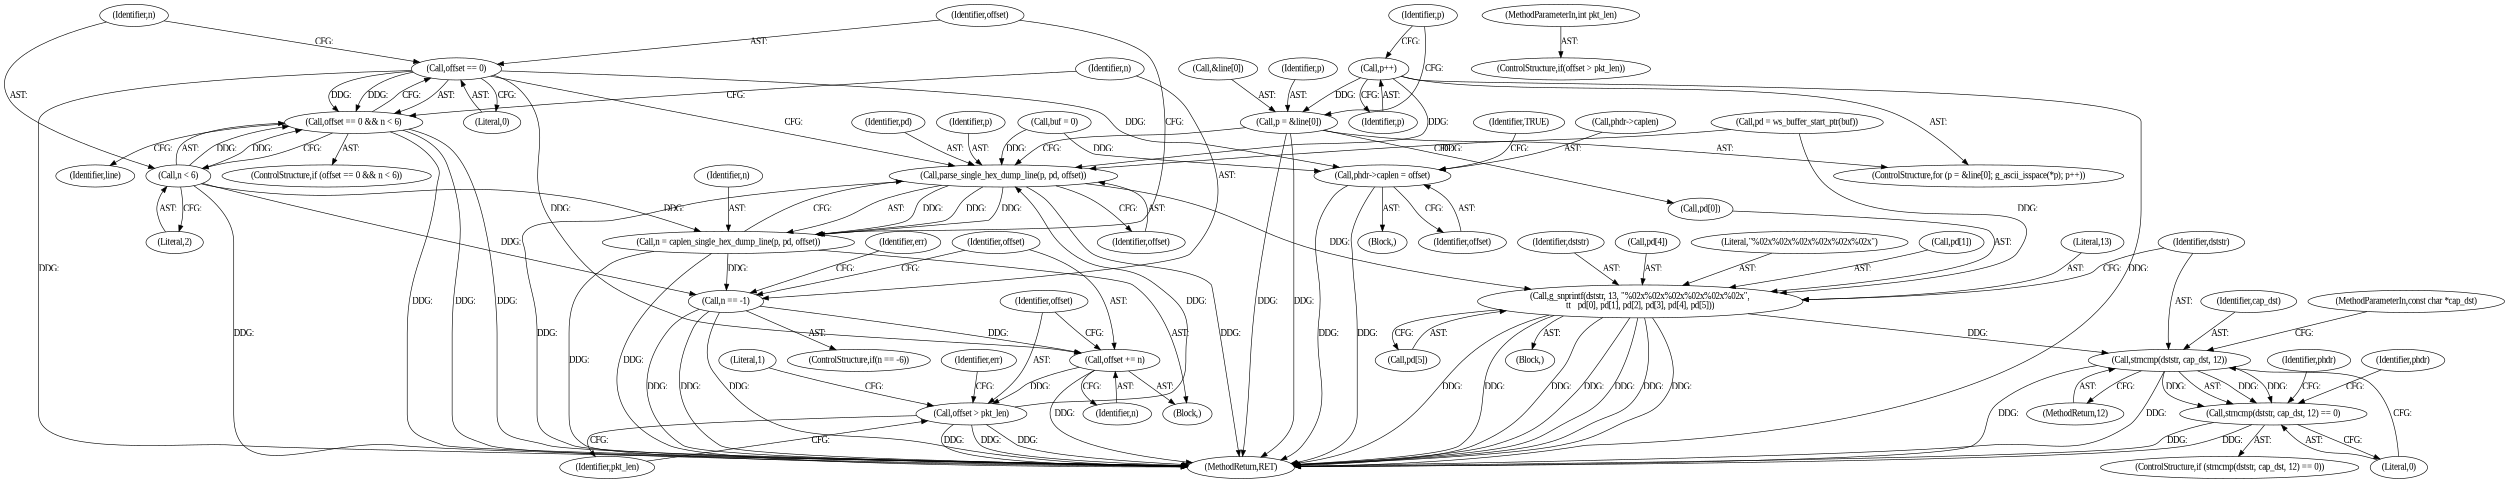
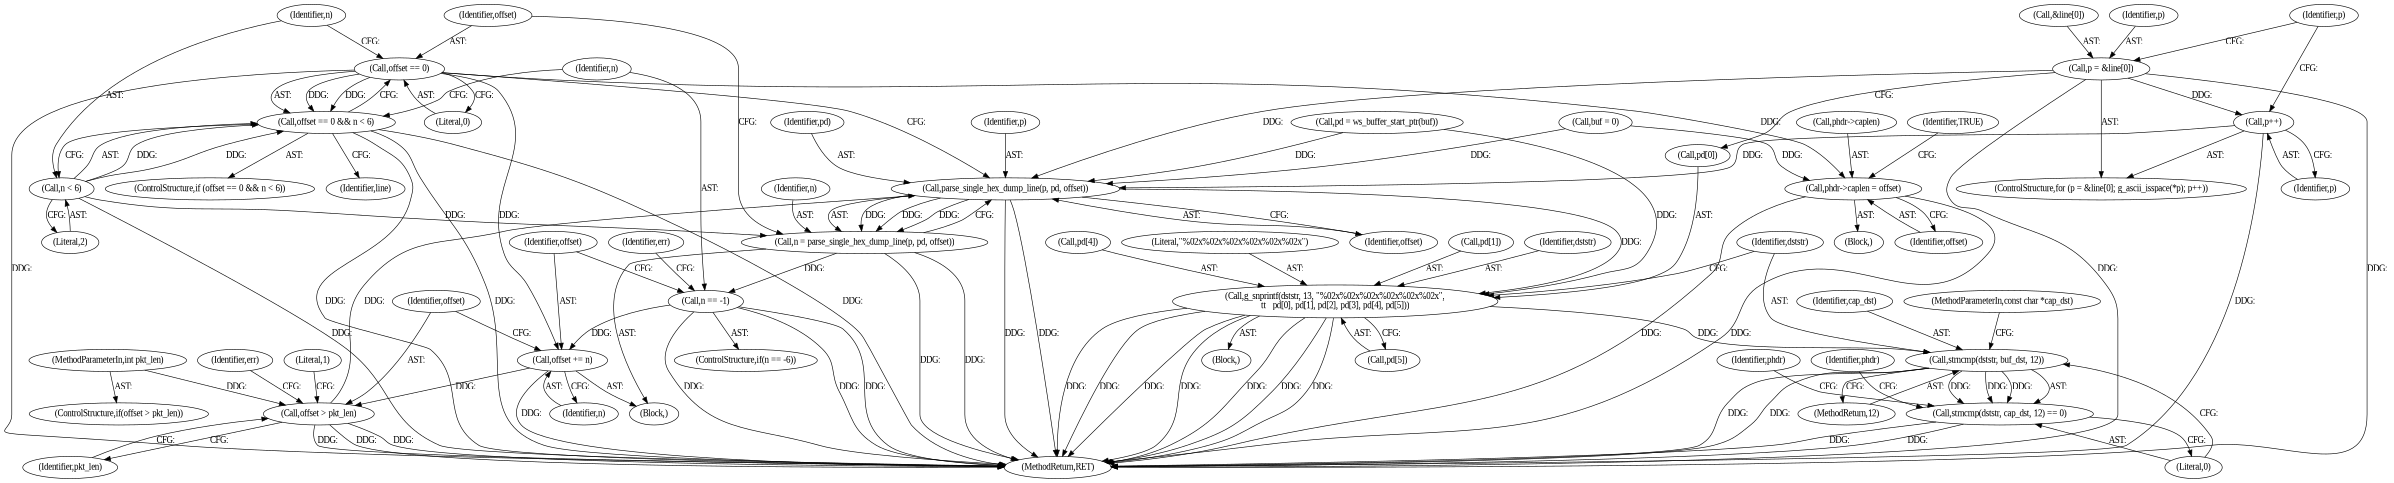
edge "(Call,p++)" -> "(Call,p = &line[0])": reversed
edge "(Call,p = &line[0])" -> "(Call,parse_single_hex_dump_line(p, pd, offset))": label "CFG: " -> "DDG: "
edge "(Call,n < 6)" -> "(Call,n == -1)": removed, label "DDG:"
node "(Call,n = caplen_single_hex_dump_line(p, pd, offset))": label "(Call,n = caplen_single_hex_dump_line(p, pd, offset))" -> "(Call,n = parse_single_hex_dump_line(p, pd, offset))"
node "(Literal,13)": removed
node "(Call,strncmp(dststr, cap_dst, 12))": label "(Call,strncmp(dststr, cap_dst, 12))" -> "(Call,strncmp(dststr, buf_dst, 12))"
edge "(MethodParameterIn,int pkt_len)" -> "(Call,offset > pkt_len)": added, label "DDG:"
node "(ControlStructure,if (strncmp(dststr, cap_dst, 12) == 0))": removed
